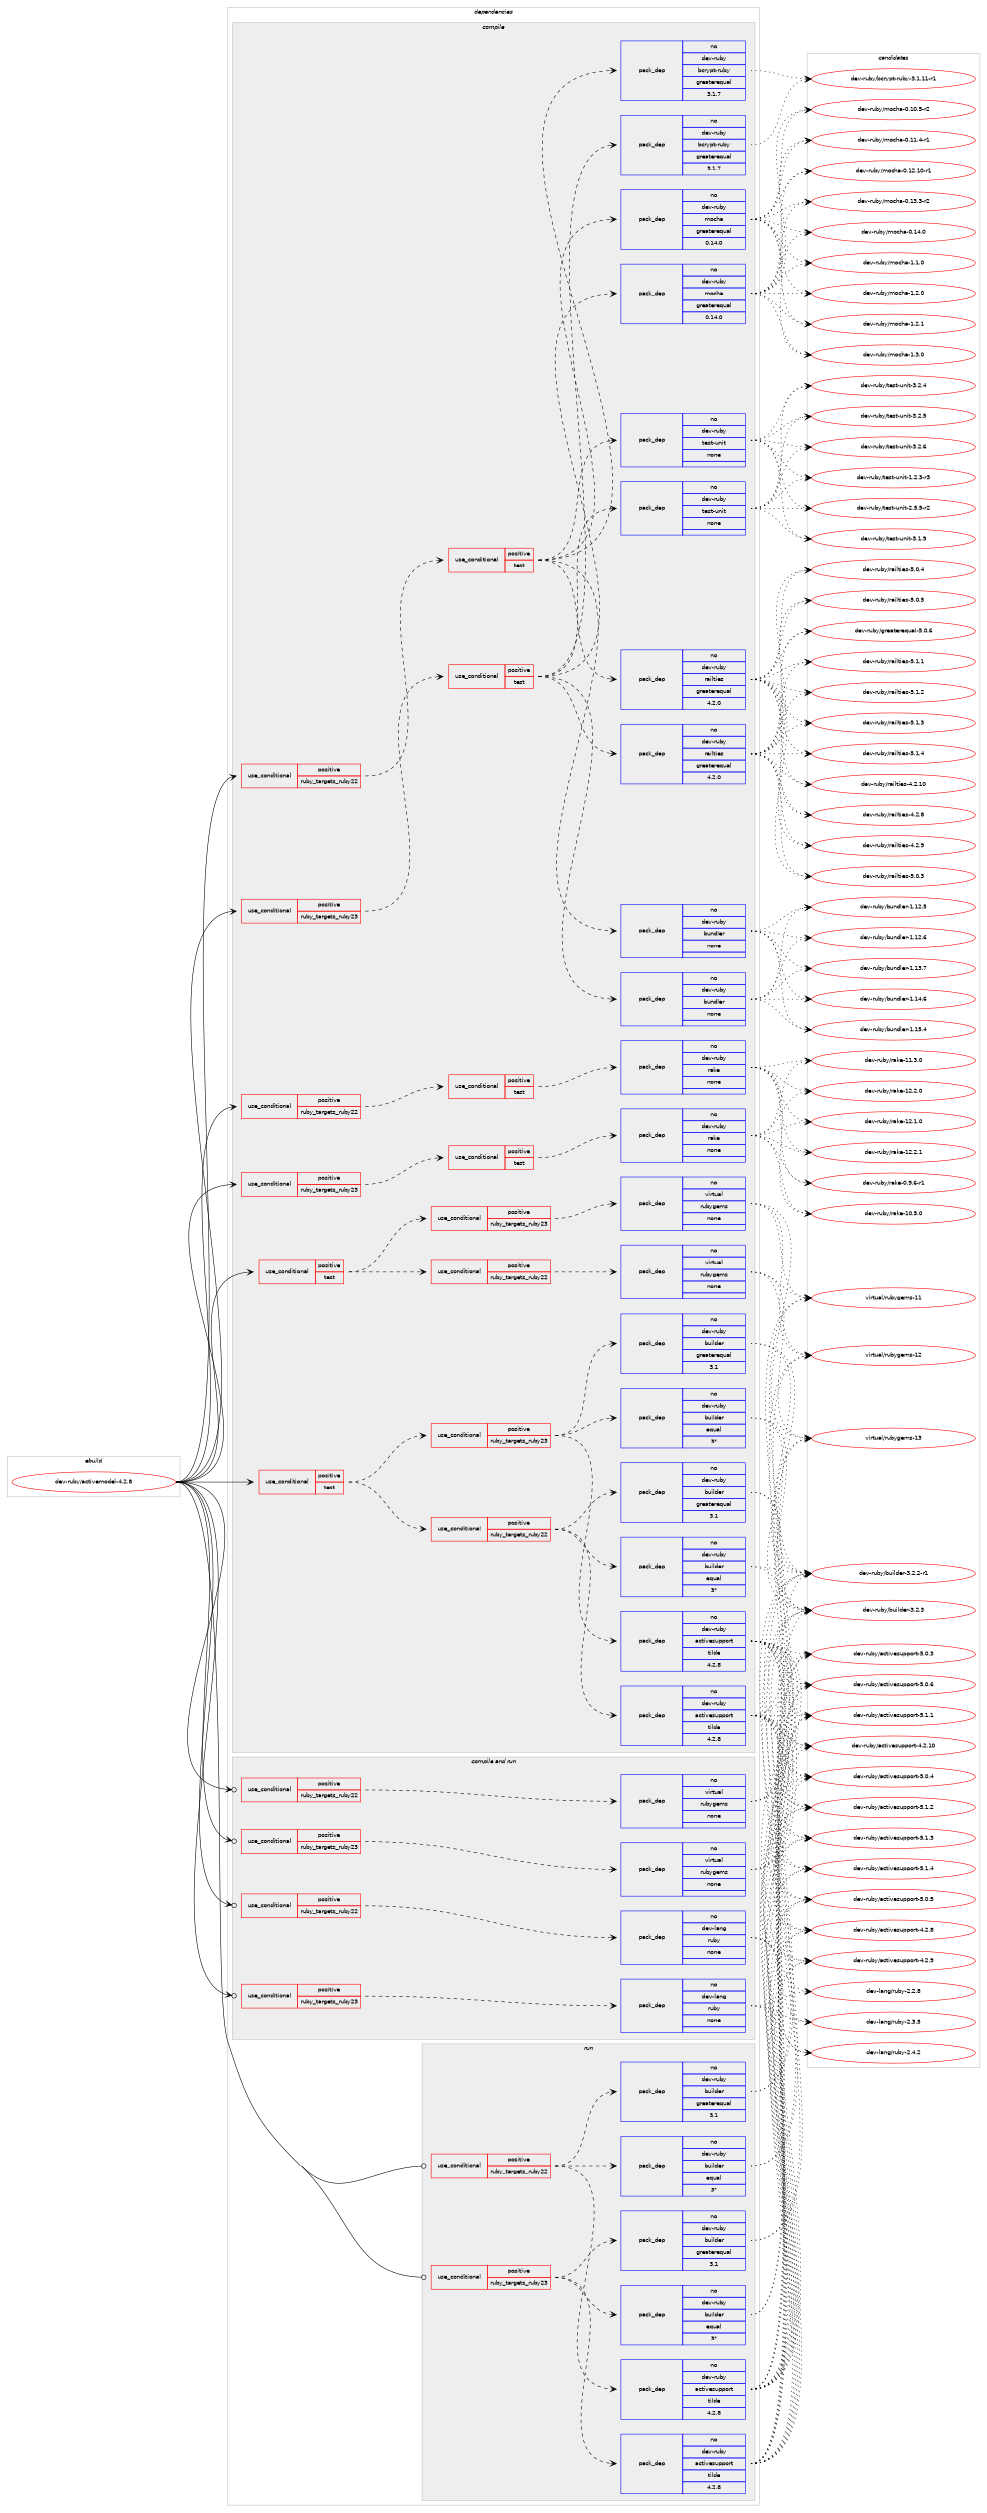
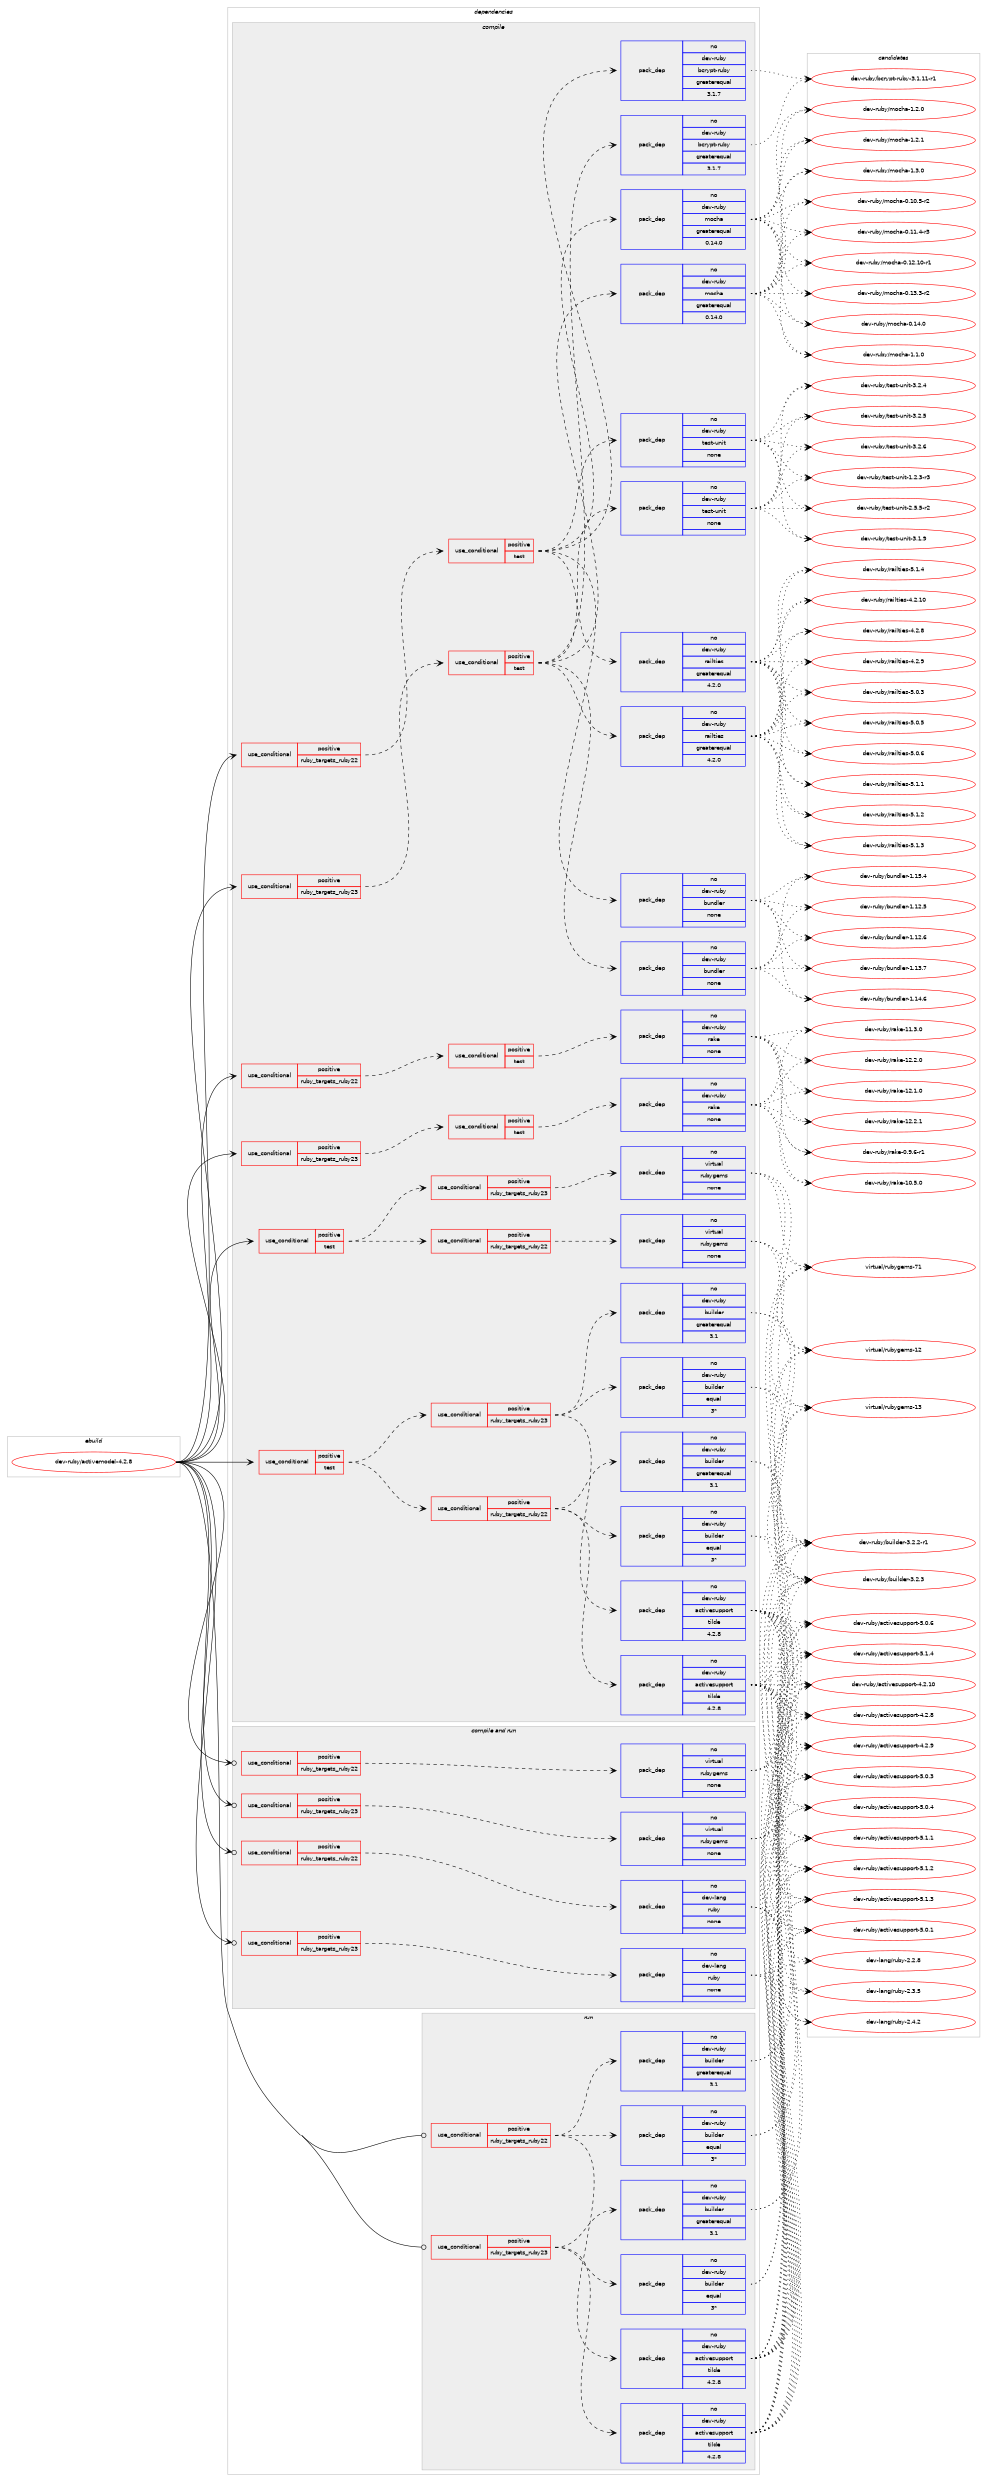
node "dev-ruby/mocha-0.11.4-r1": label "dev-ruby/mocha-0.11.4-r1" -> "dev-ruby/mocha-0.11.4-r3"
node "dev-ruby/railties-5.0.4": removed
node "dev-ruby/greaterequal-5.0.6": label "dev-ruby/greaterequal-5.0.6" -> "dev-ruby/railties-5.0.6"
node "virtual/rubygems-11": label "virtual/rubygems-11" -> "virtual/rubygems-71"
node "dev-ruby/activesupport-5.0.5": label "dev-ruby/activesupport-5.0.5" -> "dev-ruby/activesupport-5.0.1"
